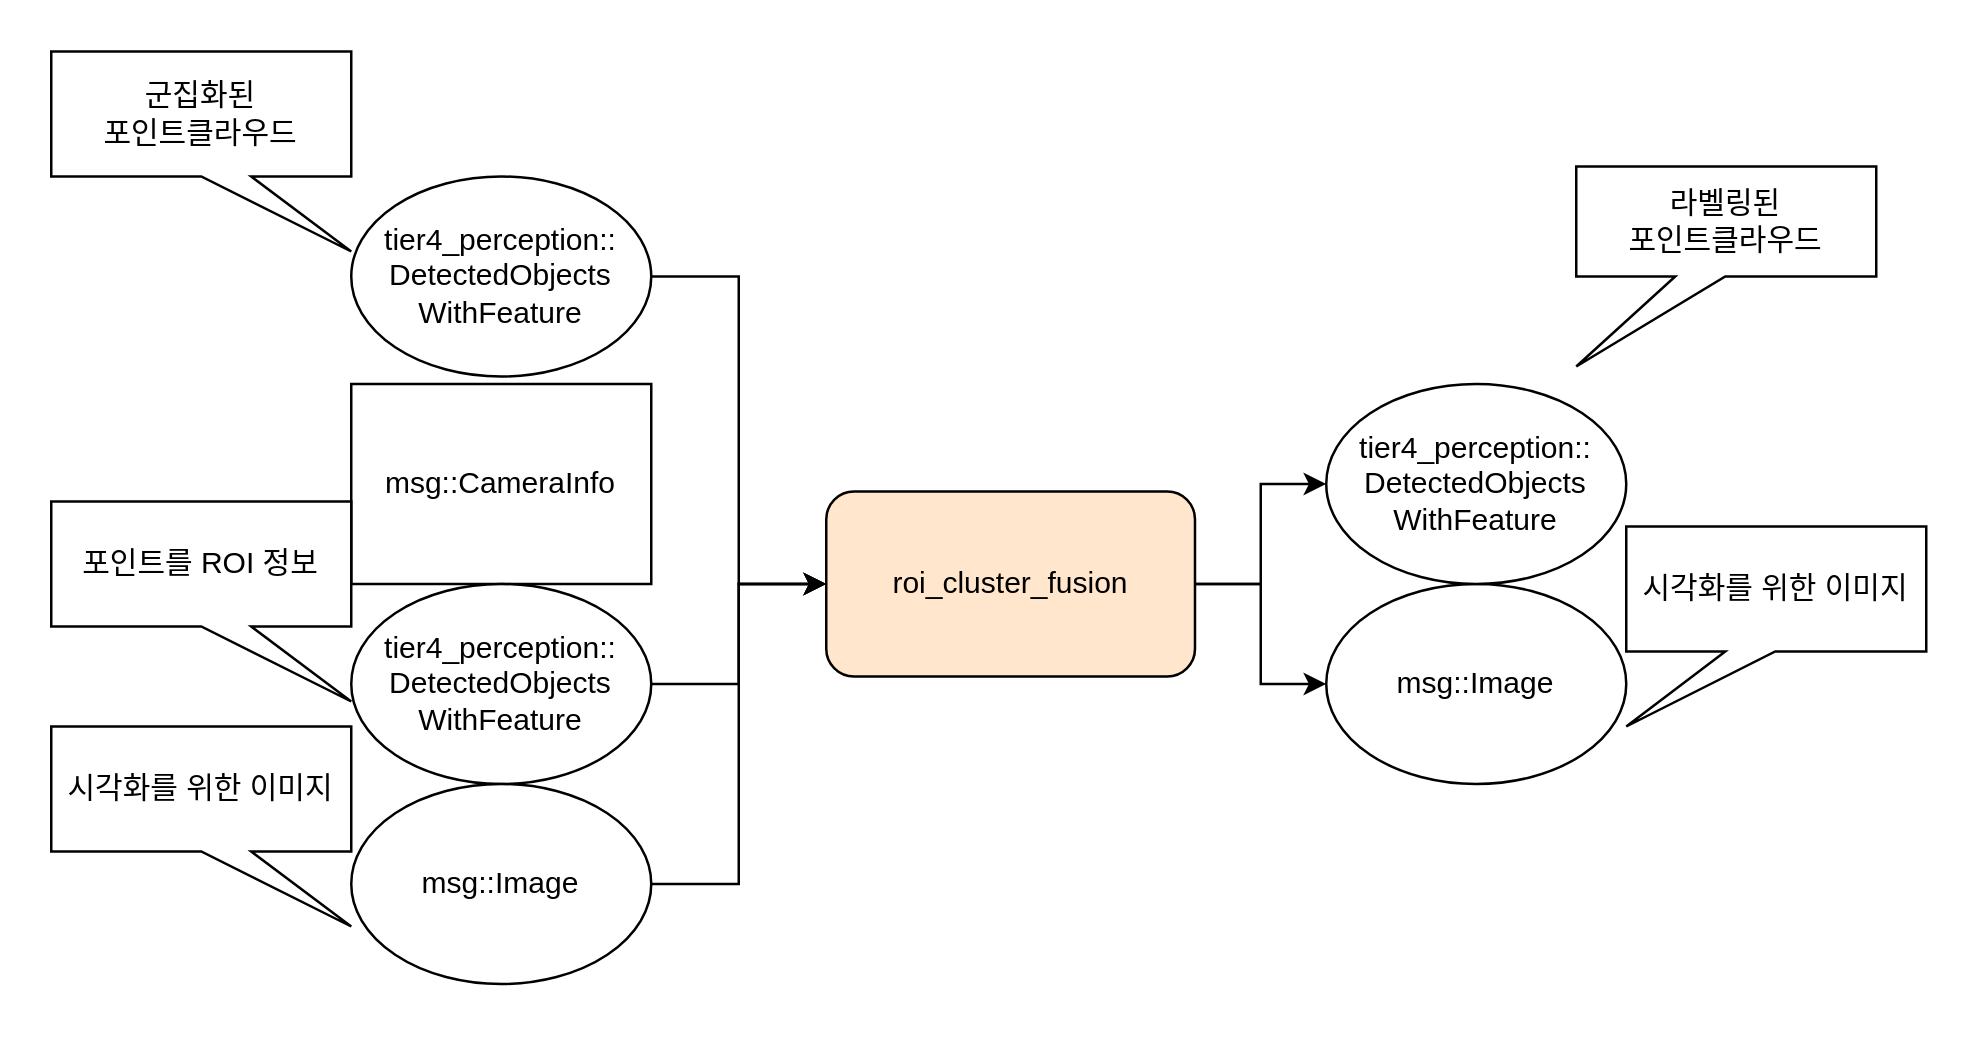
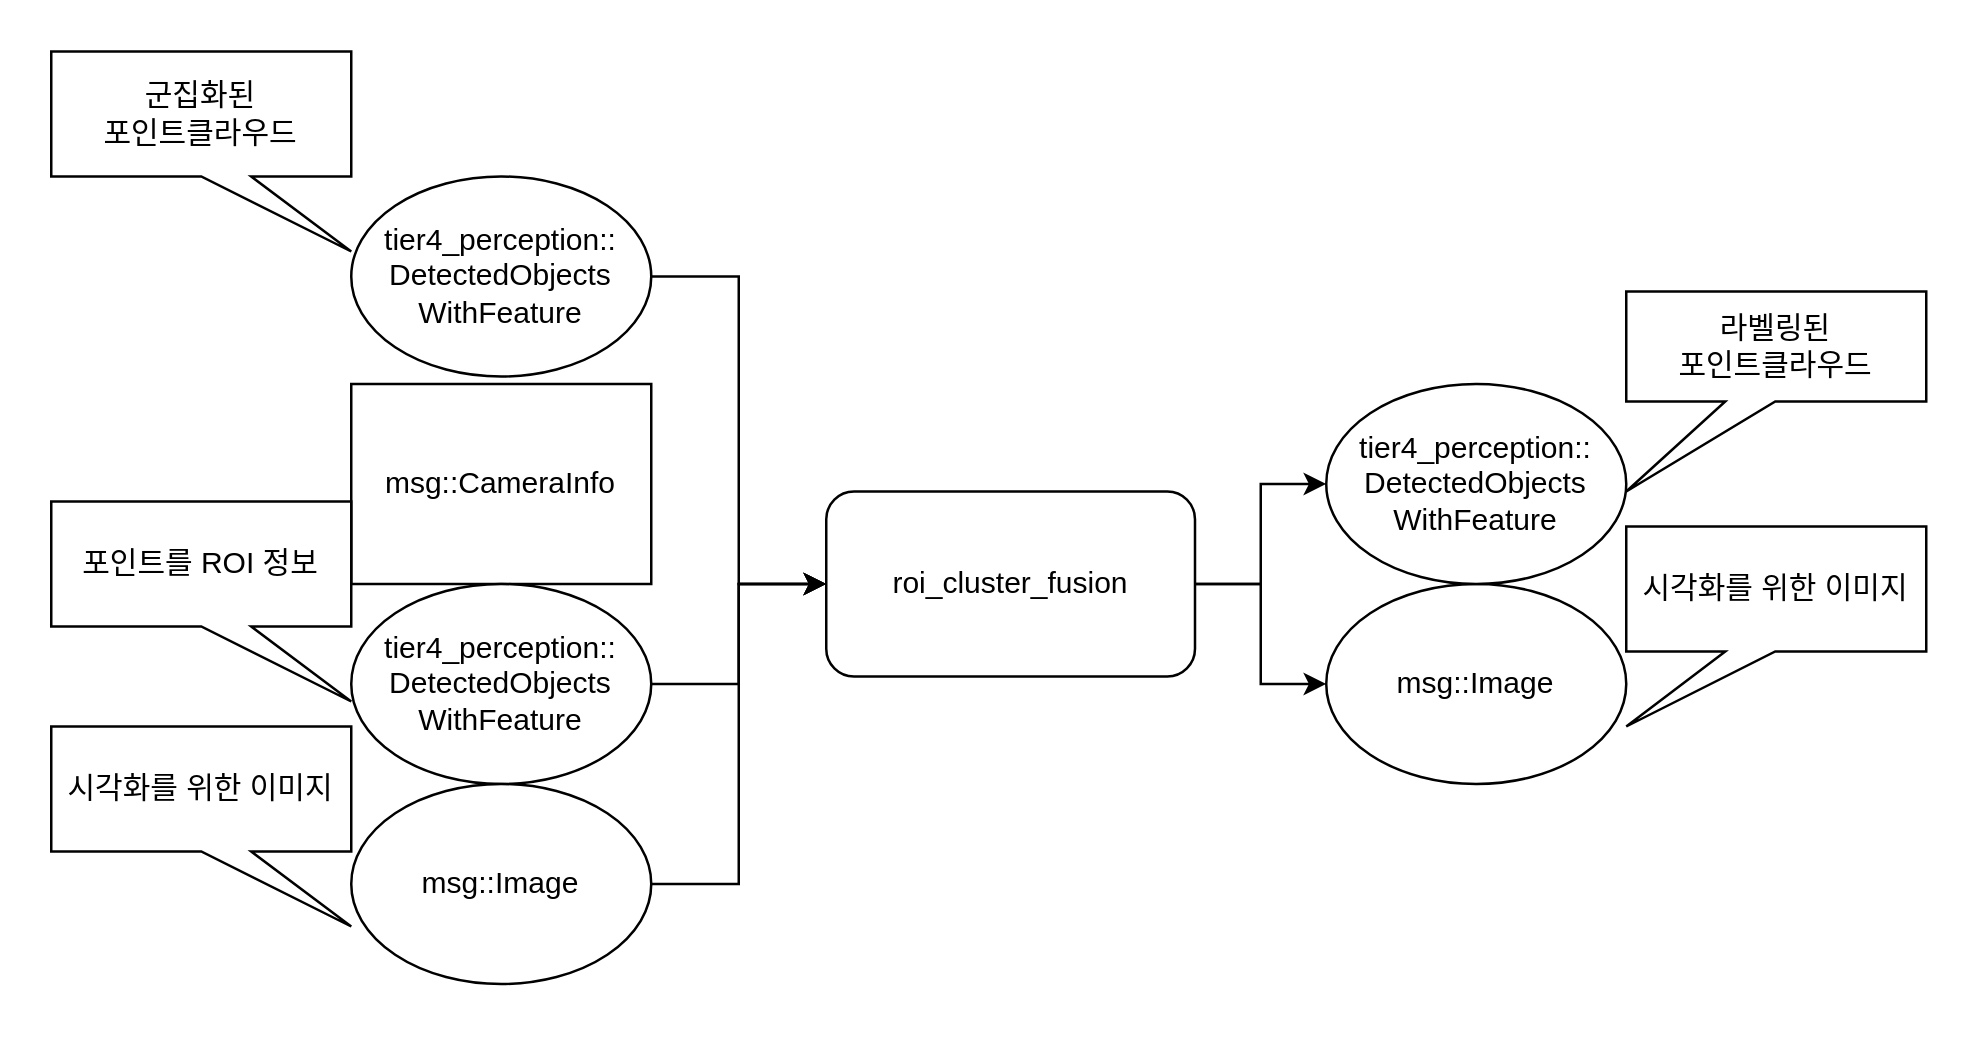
node "라벨링된 포인트클라우드": moved (1726, 266) -> (1776, 391)
node "roi_cluster_fusion": fillcolor #ffe6cc -> #ffffff
